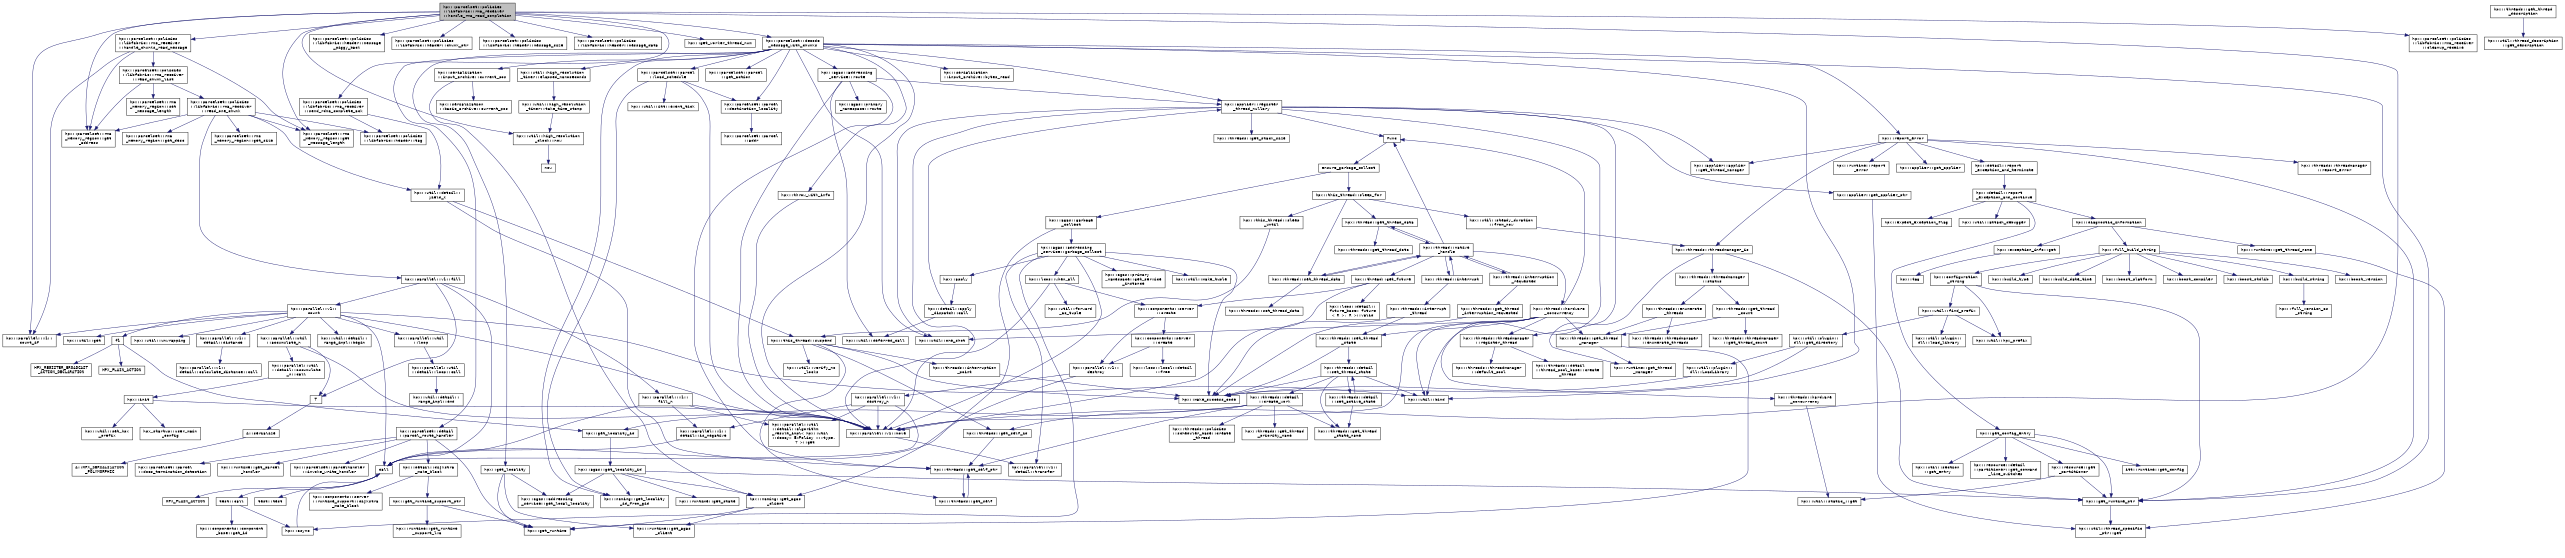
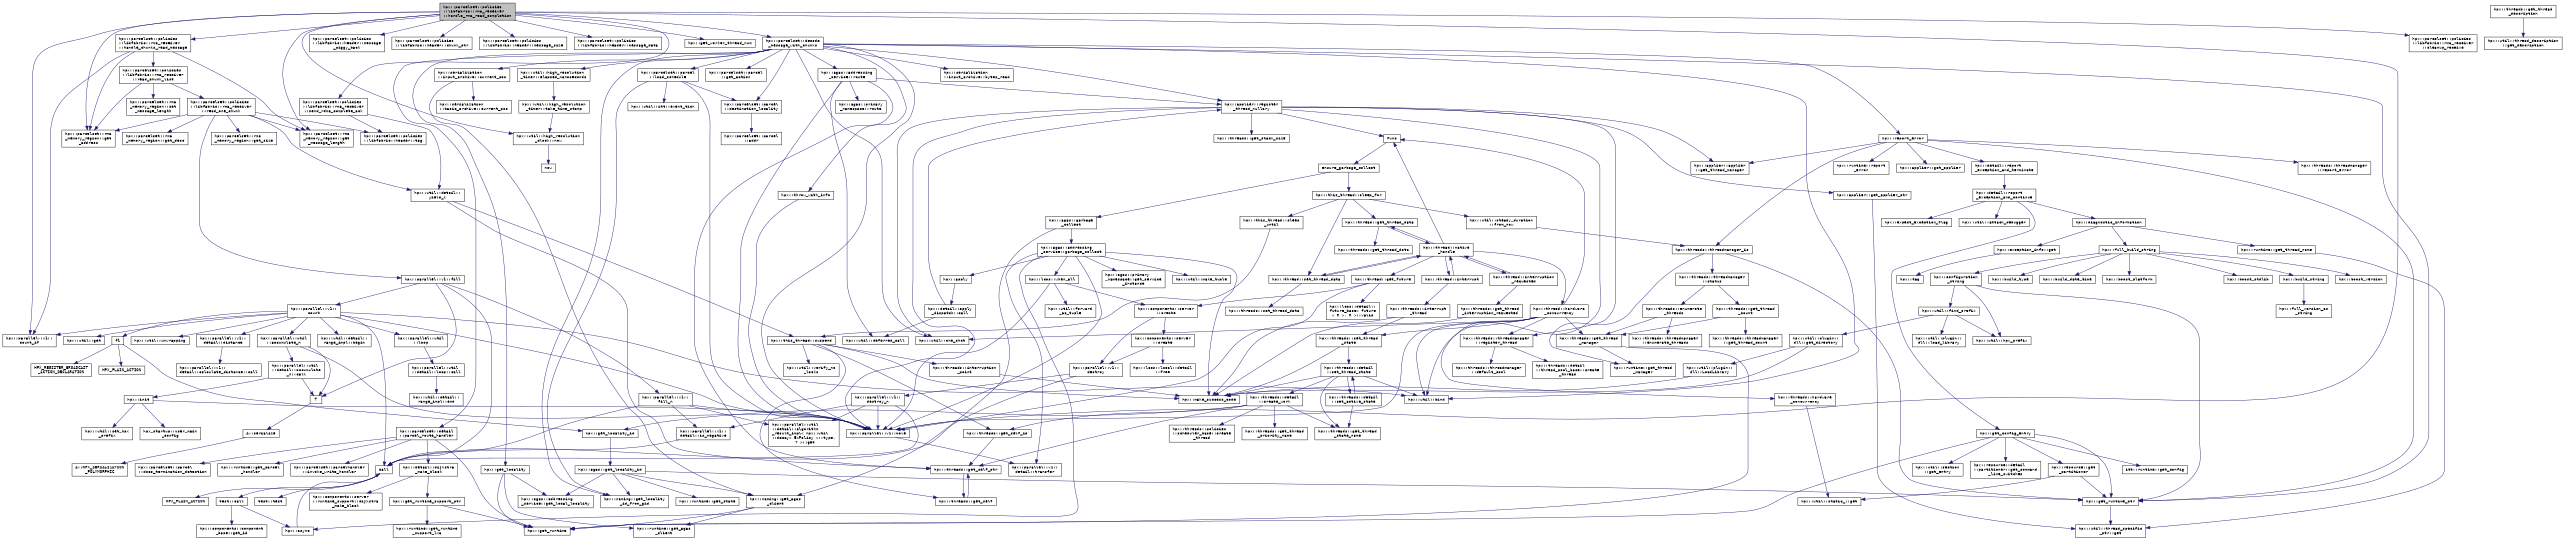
node "hpx::boost_compiler": removed
edge "hpx::parallel::util ::detail::accumulate _n::call" -> "T": added
edge "hpx::get_config_entry" -> "hpx::get_runtime": added
